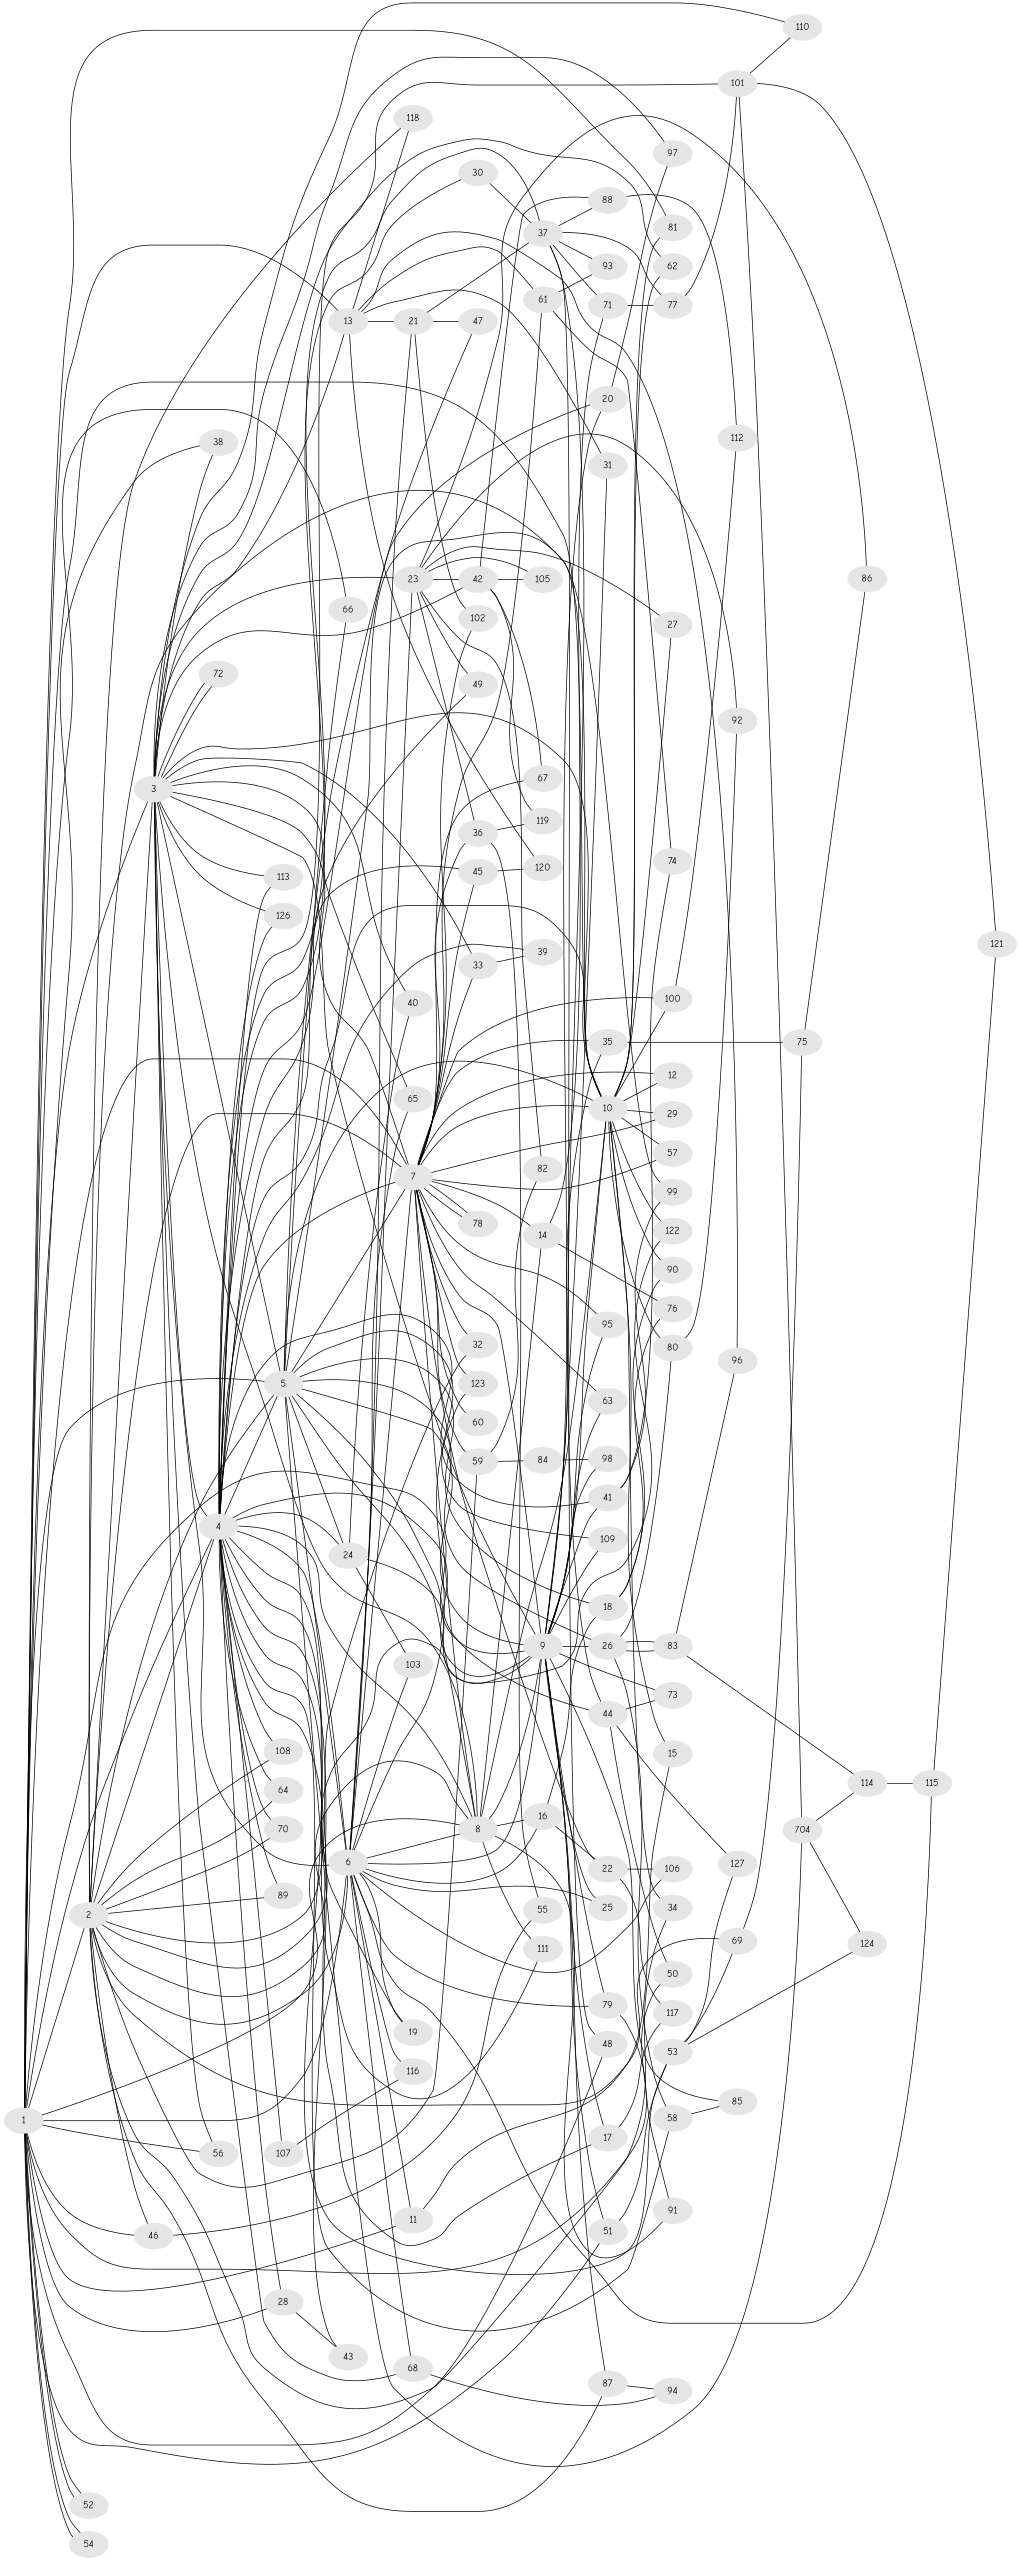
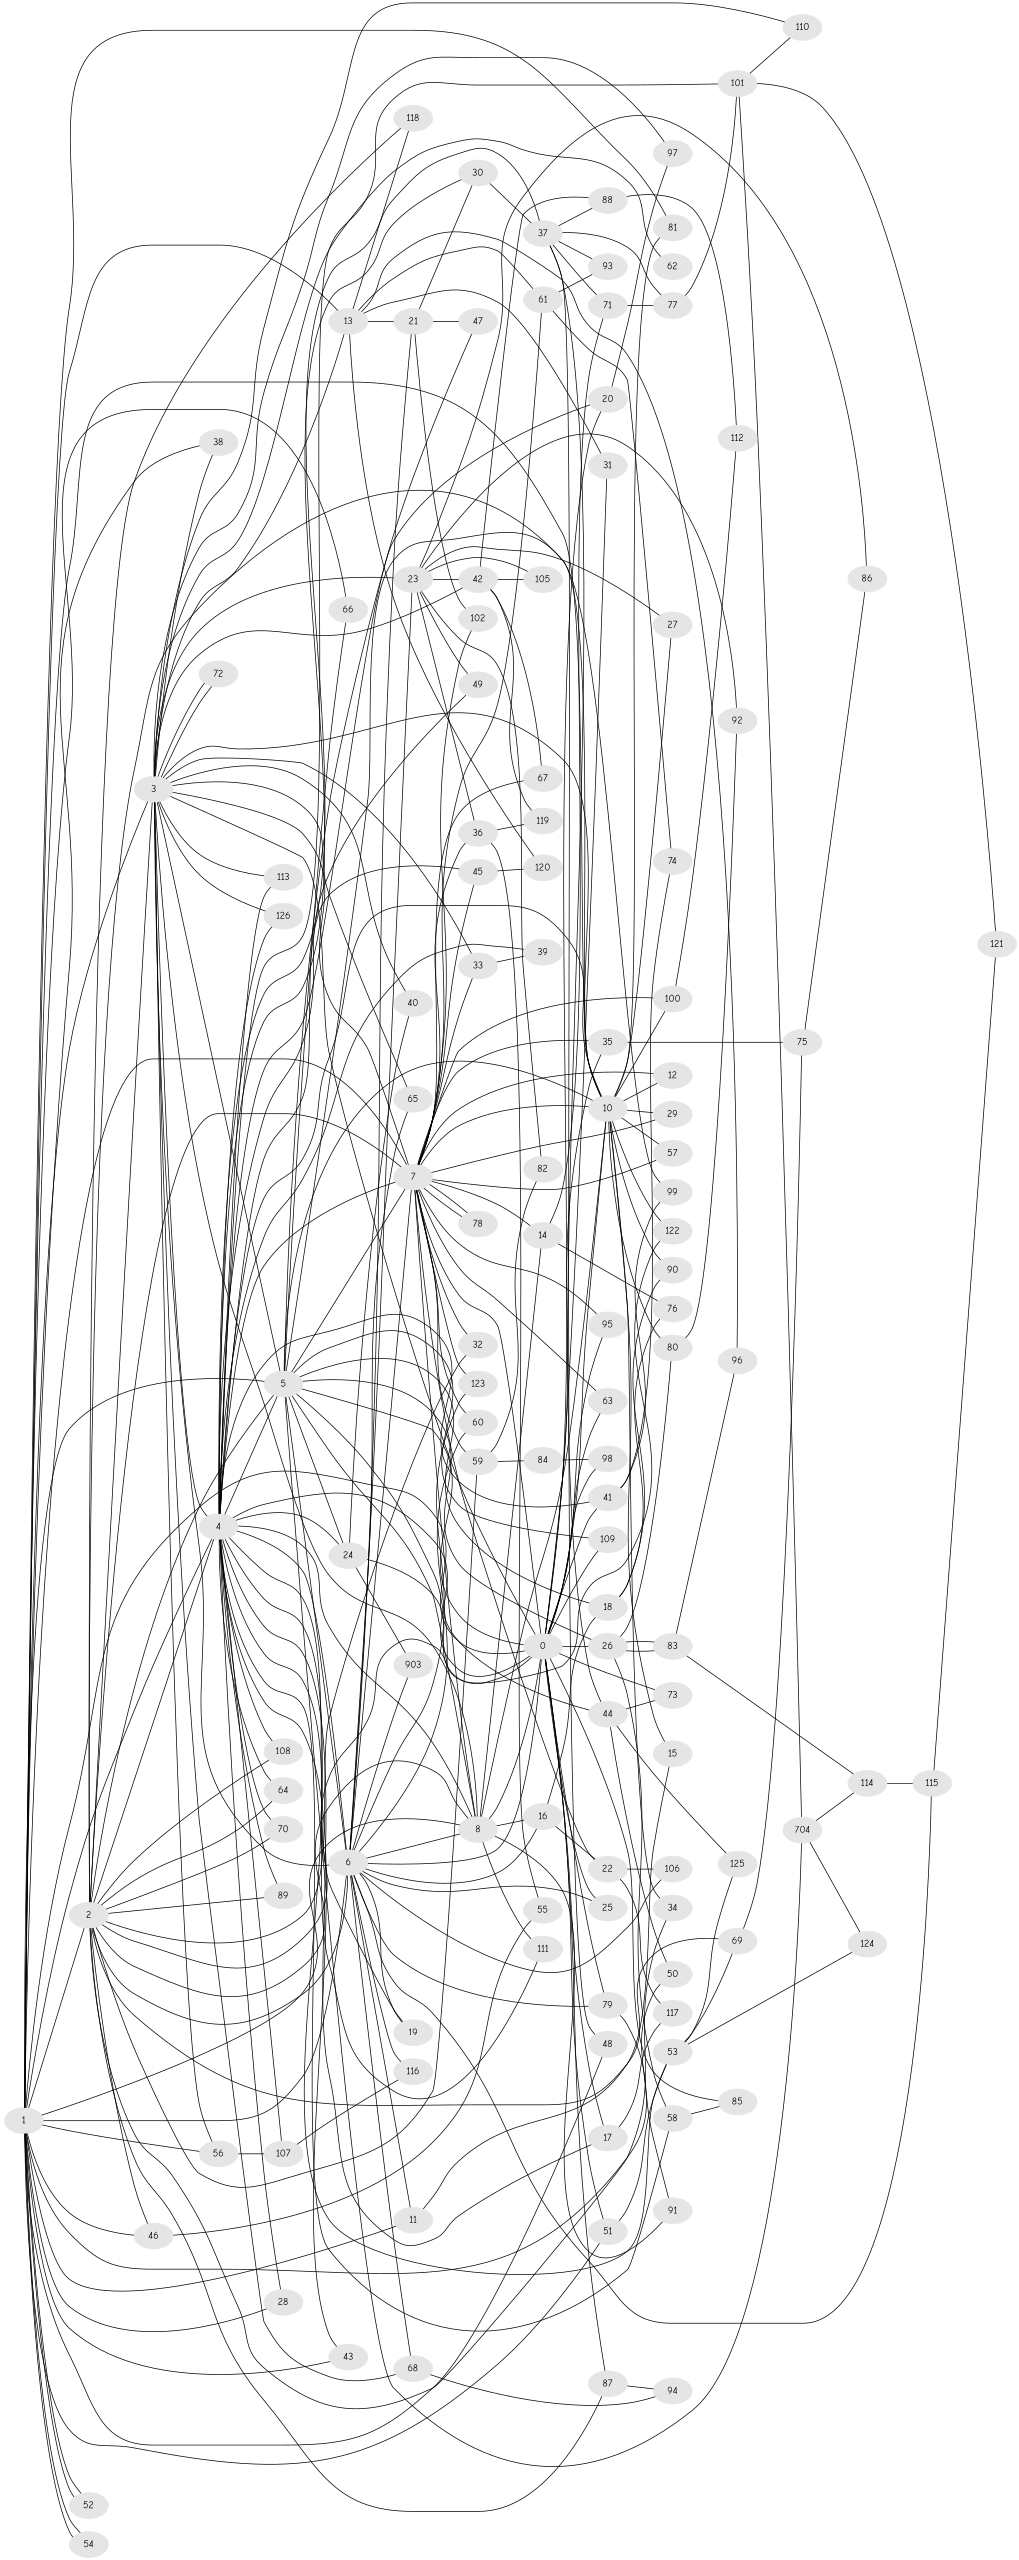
edge "37" -- "21": now "30" -- "21"
edge "62" -- "10": removed
node "9": label "9" -> "0"
node "103": label "103" -> "903"
edge "60" -- "6": added
node "127": label "127" -> "125"
edge "56" -- "107": added
edge "28" -- "43": now "1" -- "43"
